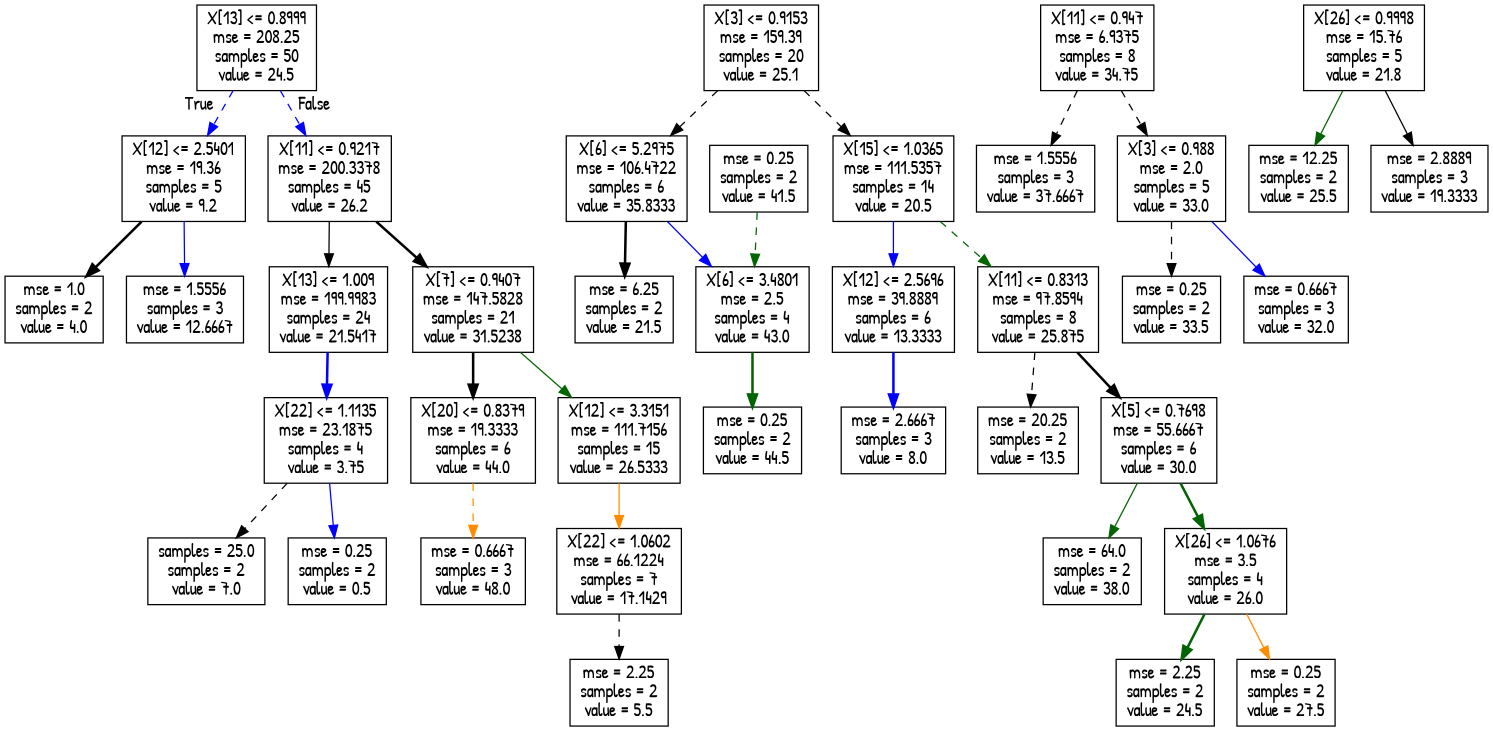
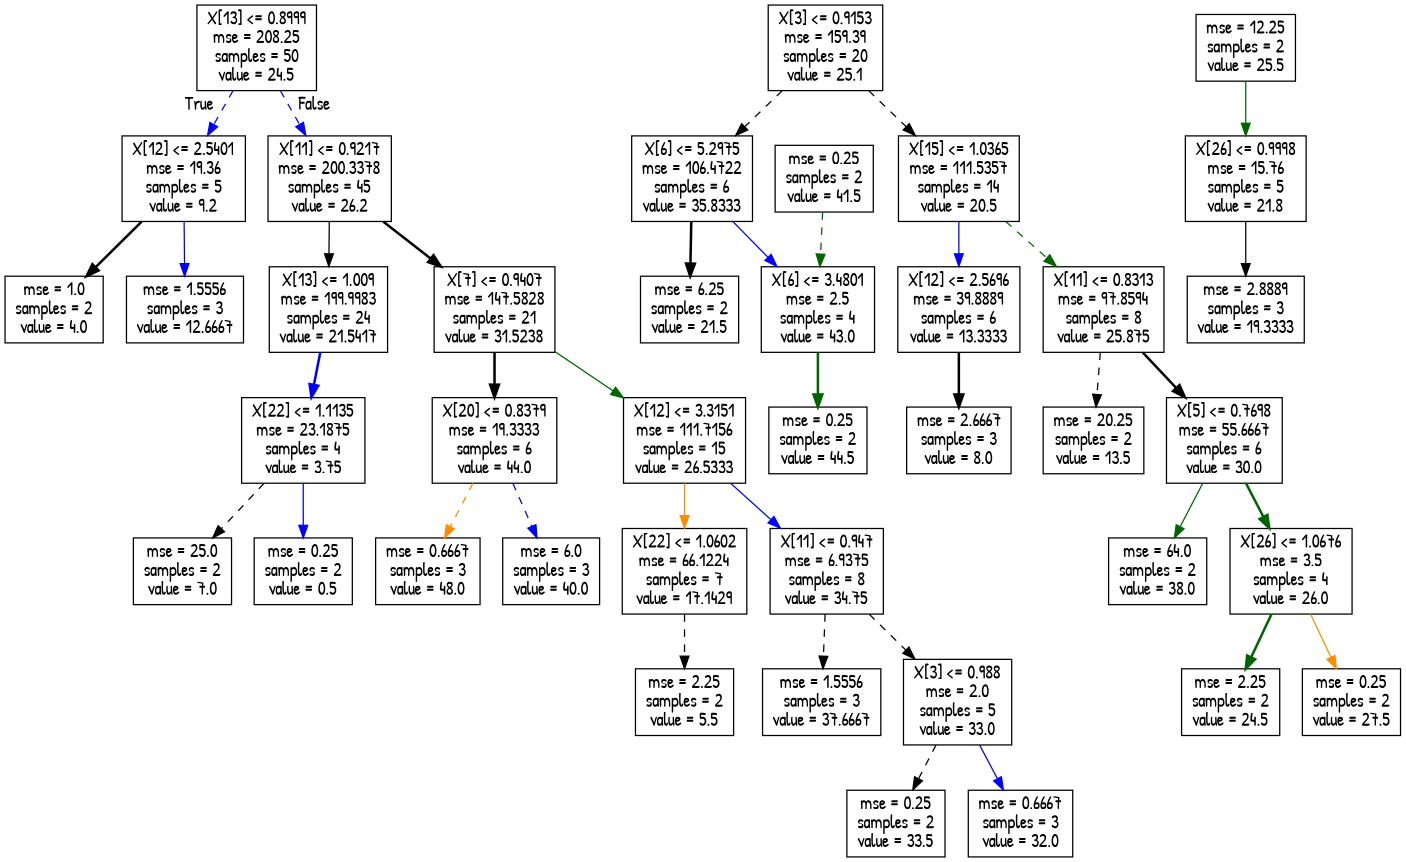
edge "X[26] <= 0.9998 mse = 15.76 samples = 5 value = 21.8" -> "mse = 12.25 samples = 2 value = 25.5": reversed
edge "X[12] <= 2.5696 mse = 39.8889 samples = 6 value = 13.3333" -> "mse = 2.6667 samples = 3 value = 8.0": color blue -> black
edge "X[12] <= 3.3151 mse = 111.7156 samples = 15 value = 26.5333" -> "X[11] <= 0.947 mse = 6.9375 samples = 8 value = 34.75": added
node "samples = 25.0 samples = 2 value = 7.0": label "samples = 25.0 samples = 2 value = 7.0" -> "mse = 25.0 samples = 2 value = 7.0"
node "mse = 6.0 samples = 3 value = 40.0": added
